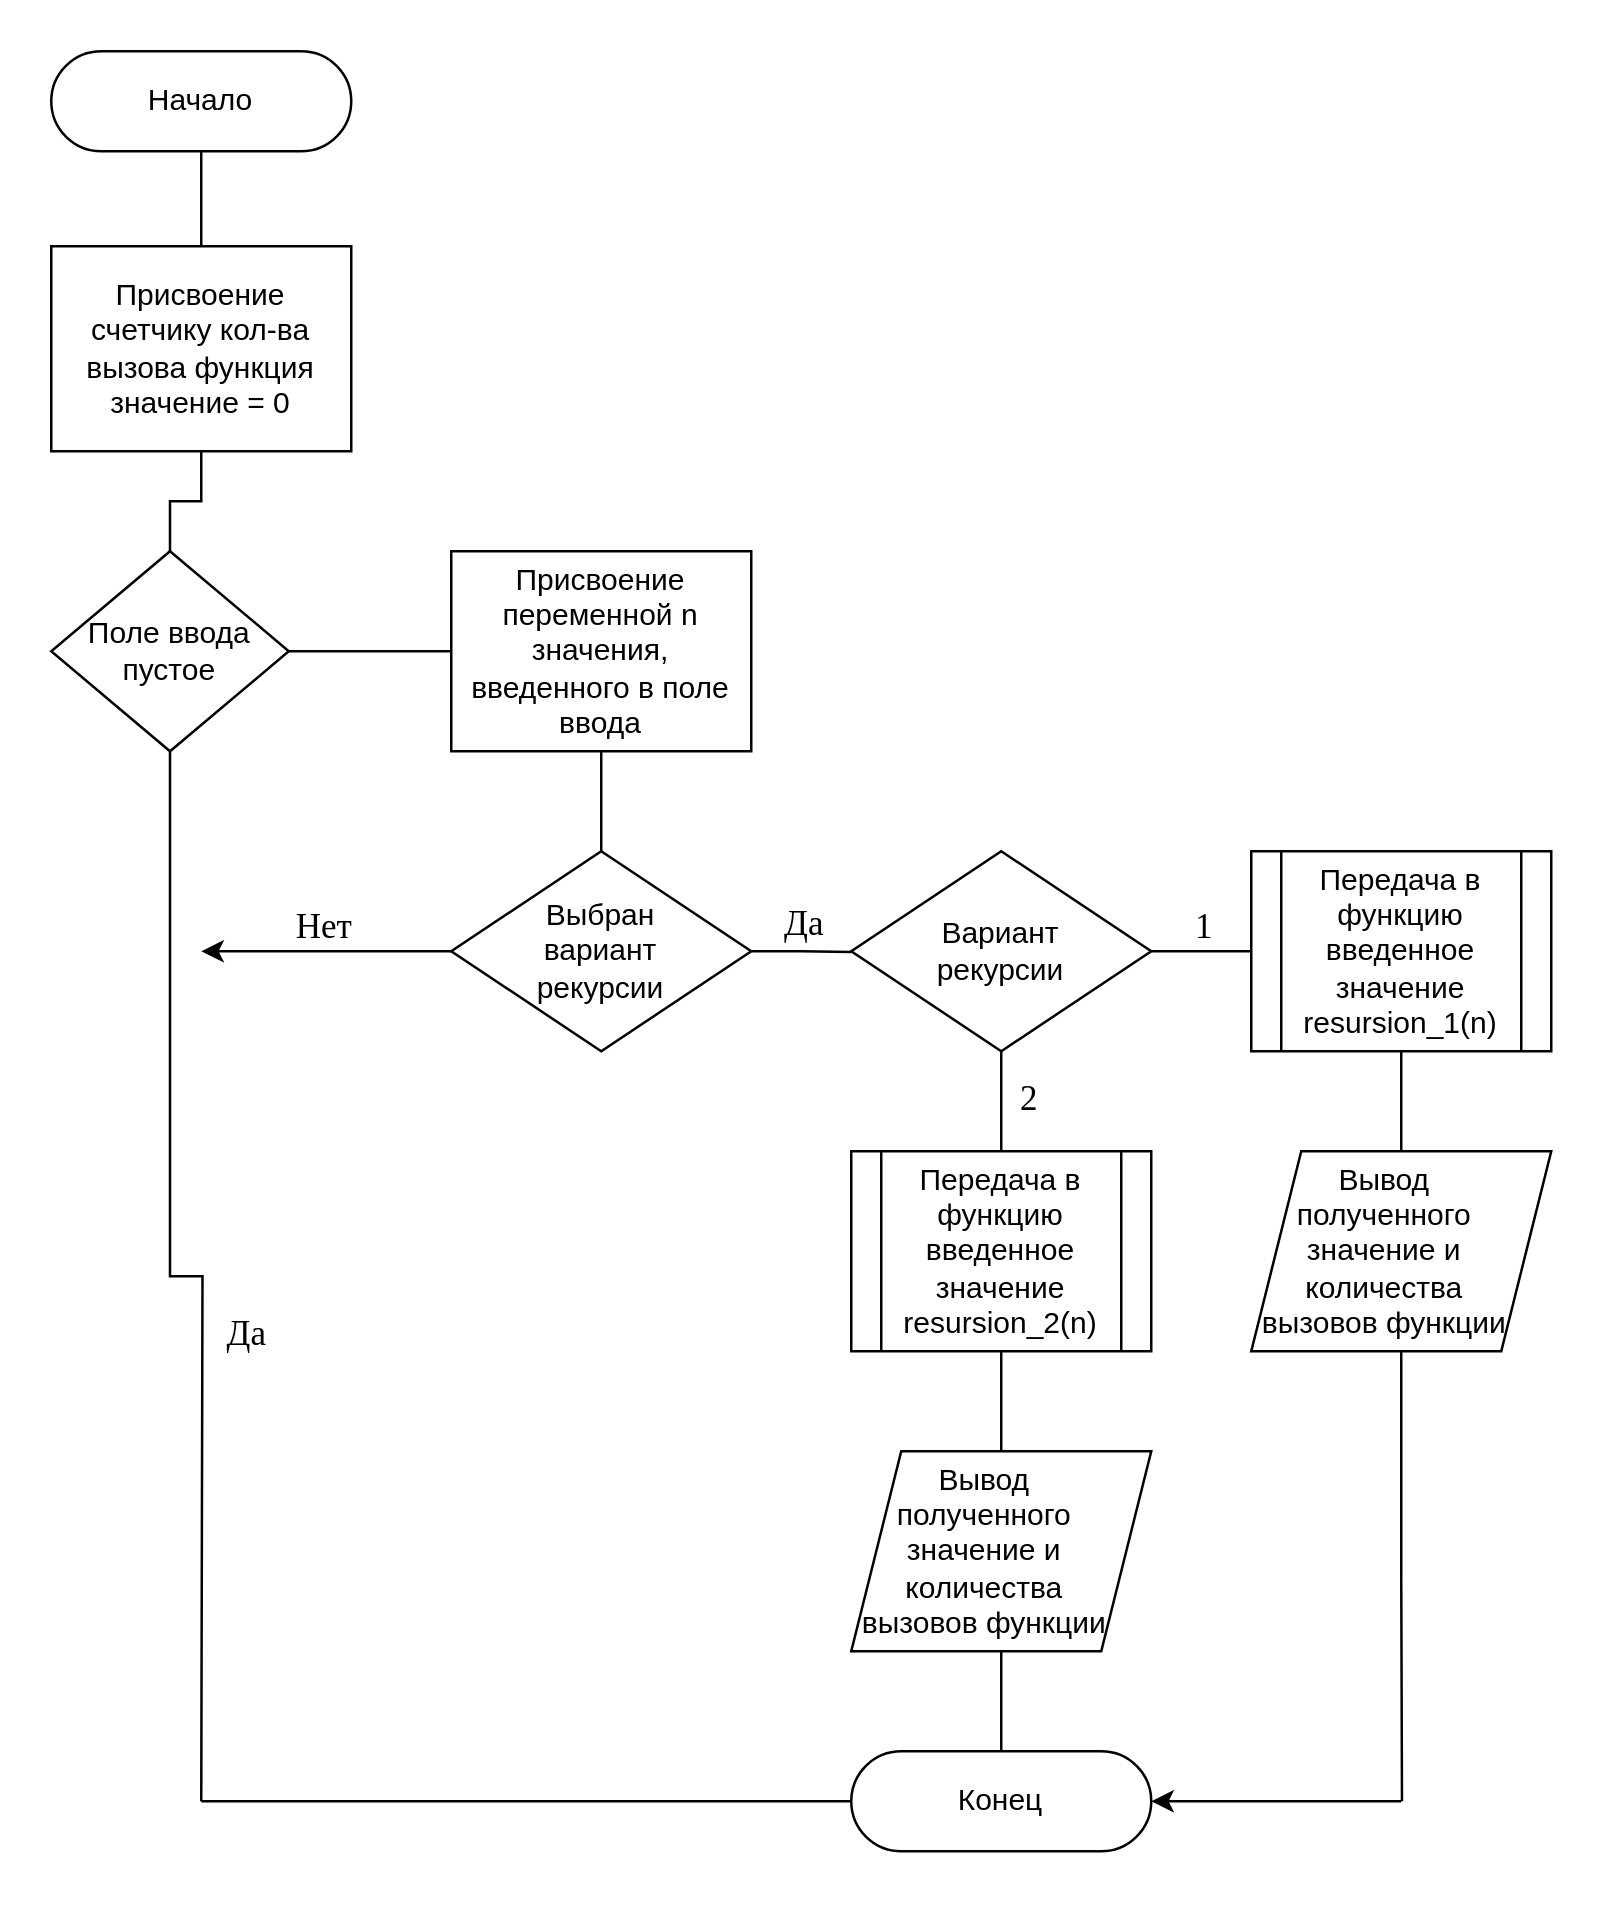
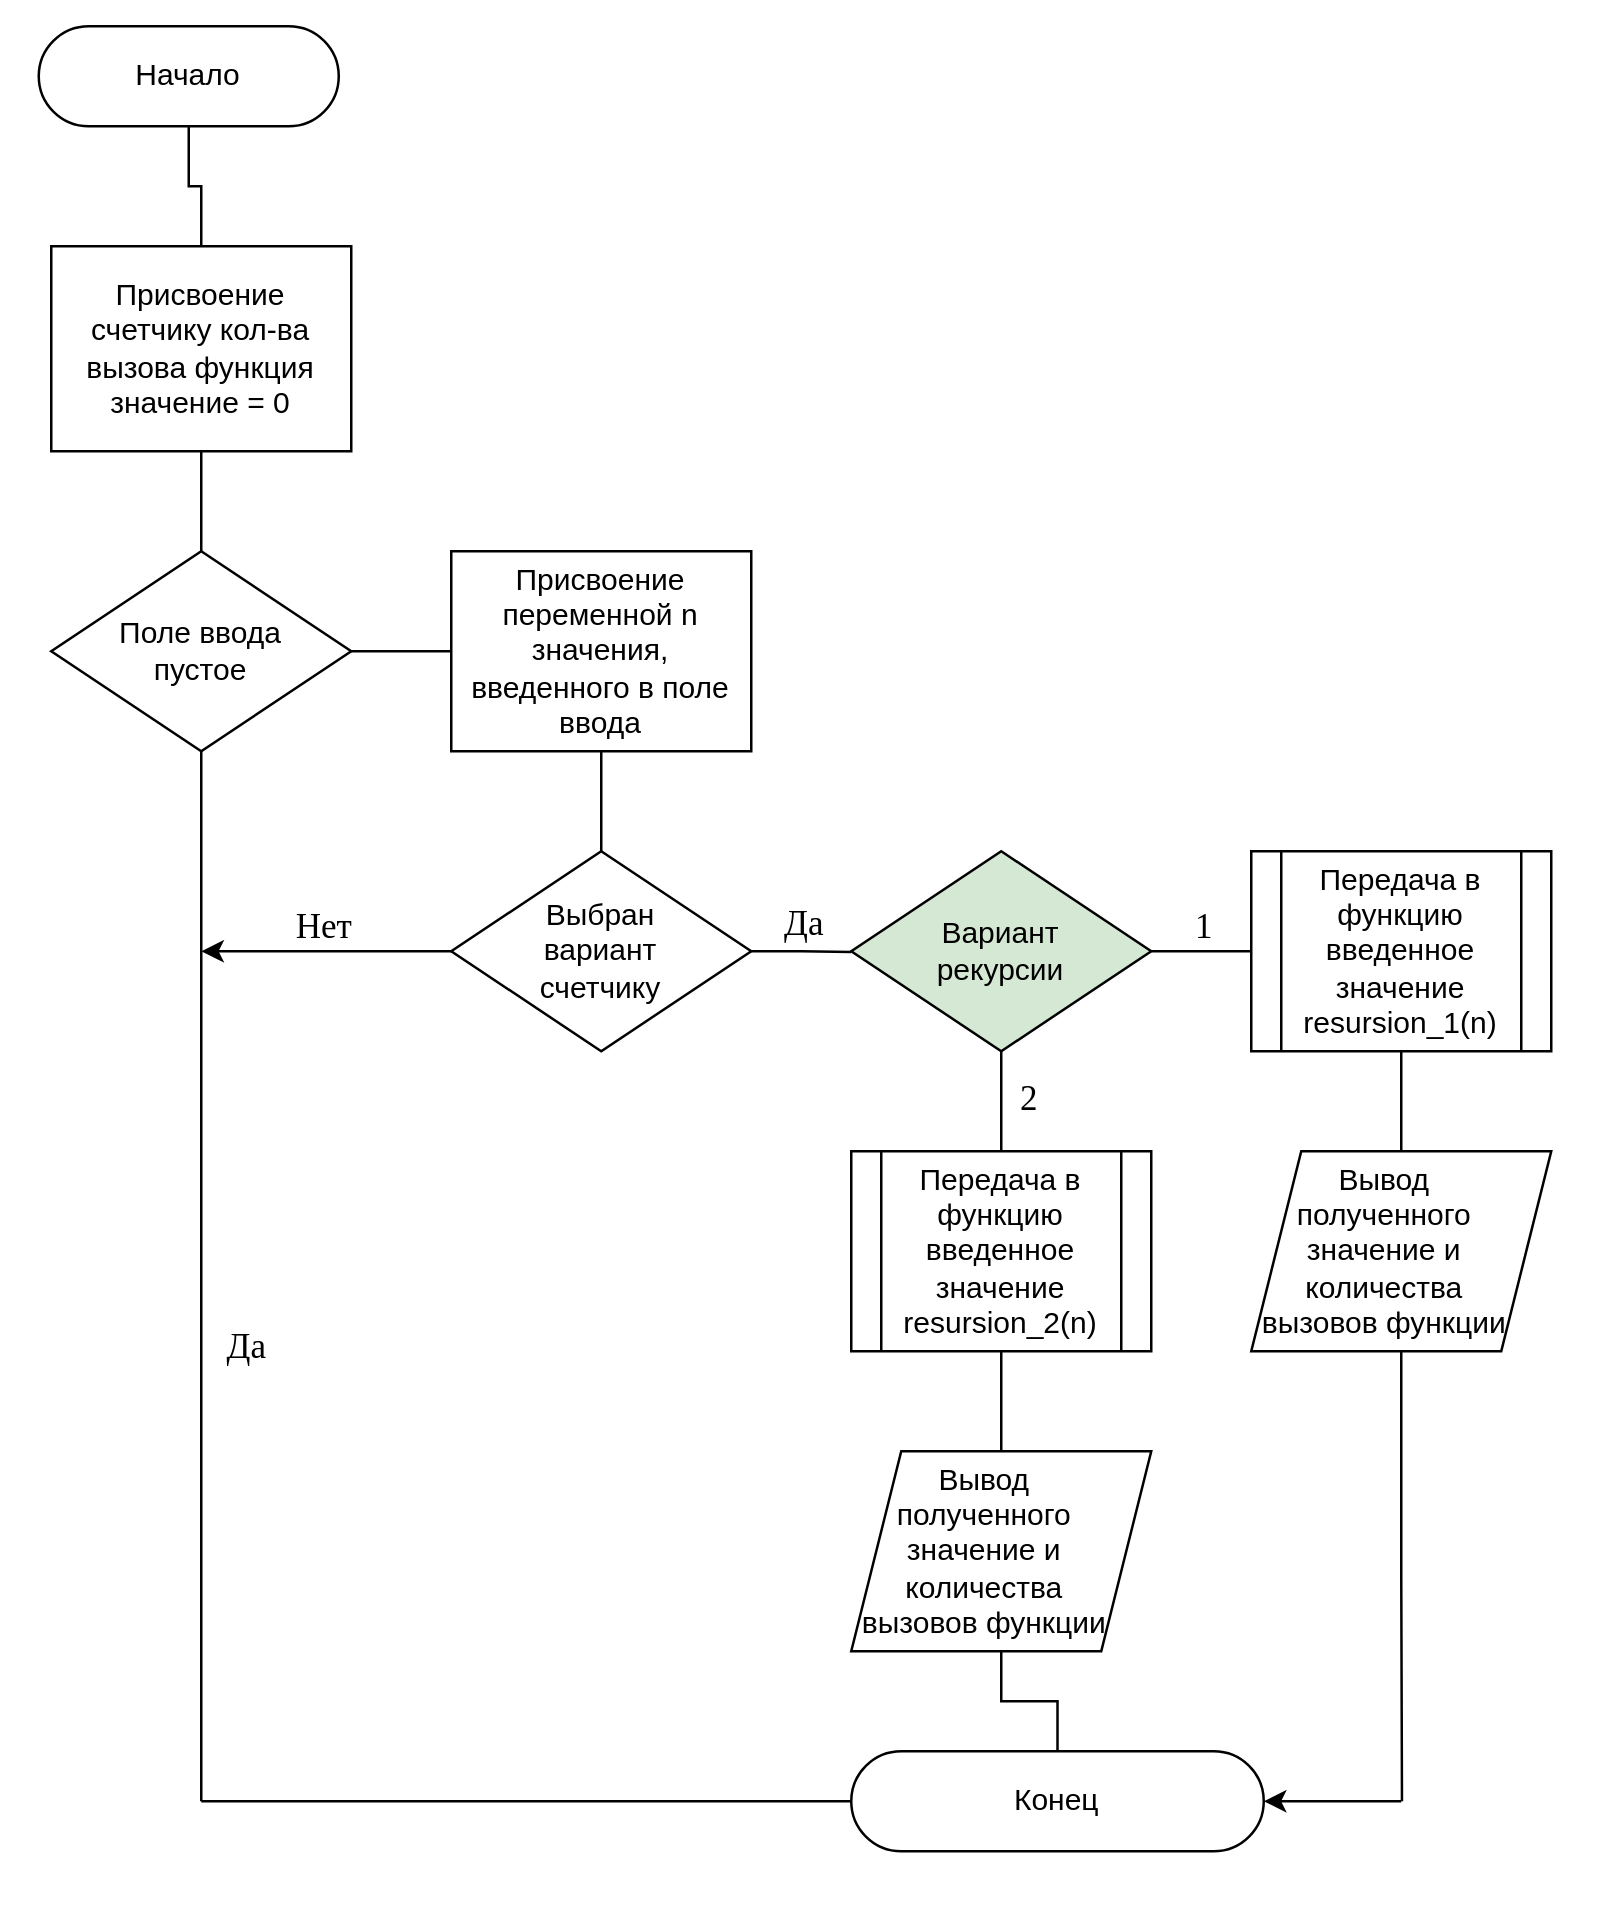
node "Начало": moved (201, 101) -> (189, 76)
node "Поле ввода пустое": size 238x200 -> 300x200
node "Выбран вариант рекурсии": label "Выбран вариант рекурсии" -> "Выбран вариант счетчику"
node "Вариант рекурсии": fillcolor #ffffff -> #d5e8d4
node "Конец": size 300x100 -> 413x100
